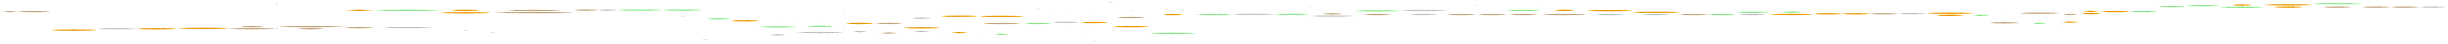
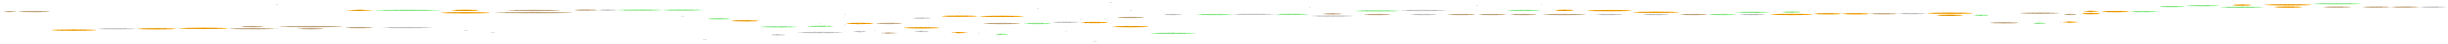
node "driver.flushState()@@@36@@@['1', '0', '0']": fillcolor orange -> lightgrey
